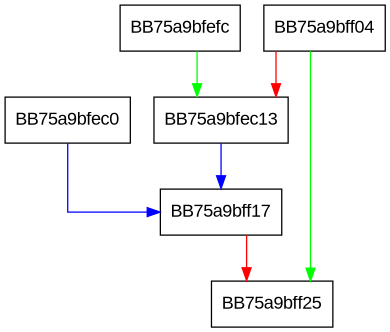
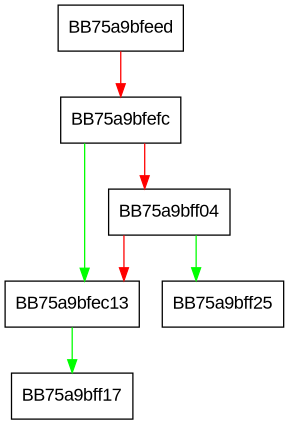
node "BB75a9bfeed": added
node "BB75a9bfec0": removed
edge "BB75a9bfefc" -> "BB75a9bff04": added
edge "BB75a9bfec13" -> "BB75a9bff17": color blue -> green
edge "BB75a9bff17" -> "BB75a9bff25": removed
